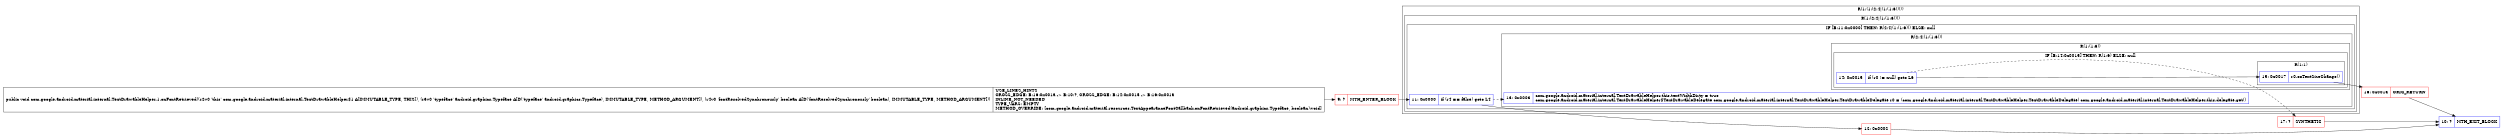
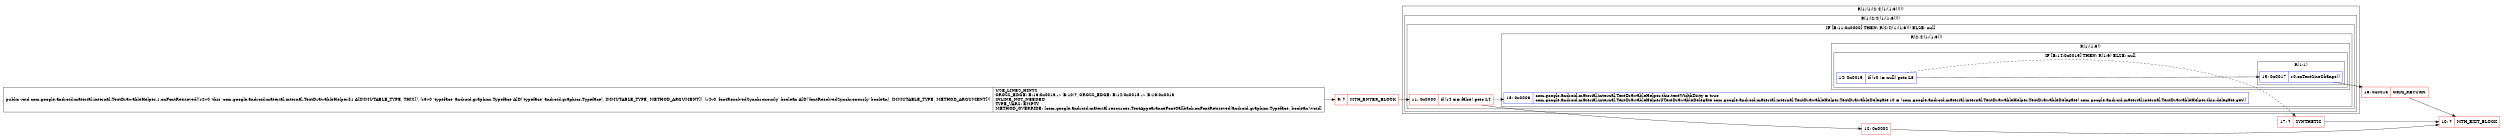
node "11: 0x0000": color blue -> red
node "10: ?": color blue -> red
